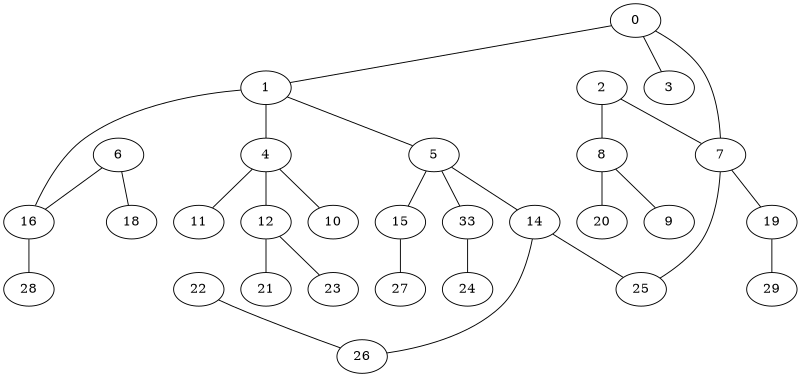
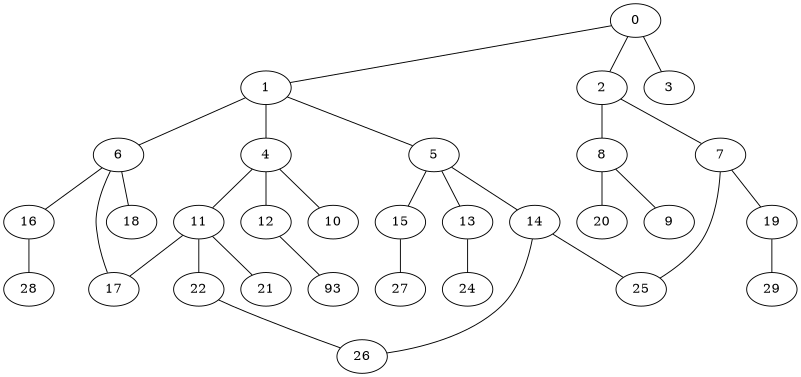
edge "0" -- "7": now "0" -- "2"
edge "1" -- "16": now "1" -- "6"
node "33": label "33" -> "13"
edge "11" -- "22": added
edge "12" -- "21": now "11" -- "21"
node "17": added
node "23": label "23" -> "93"
